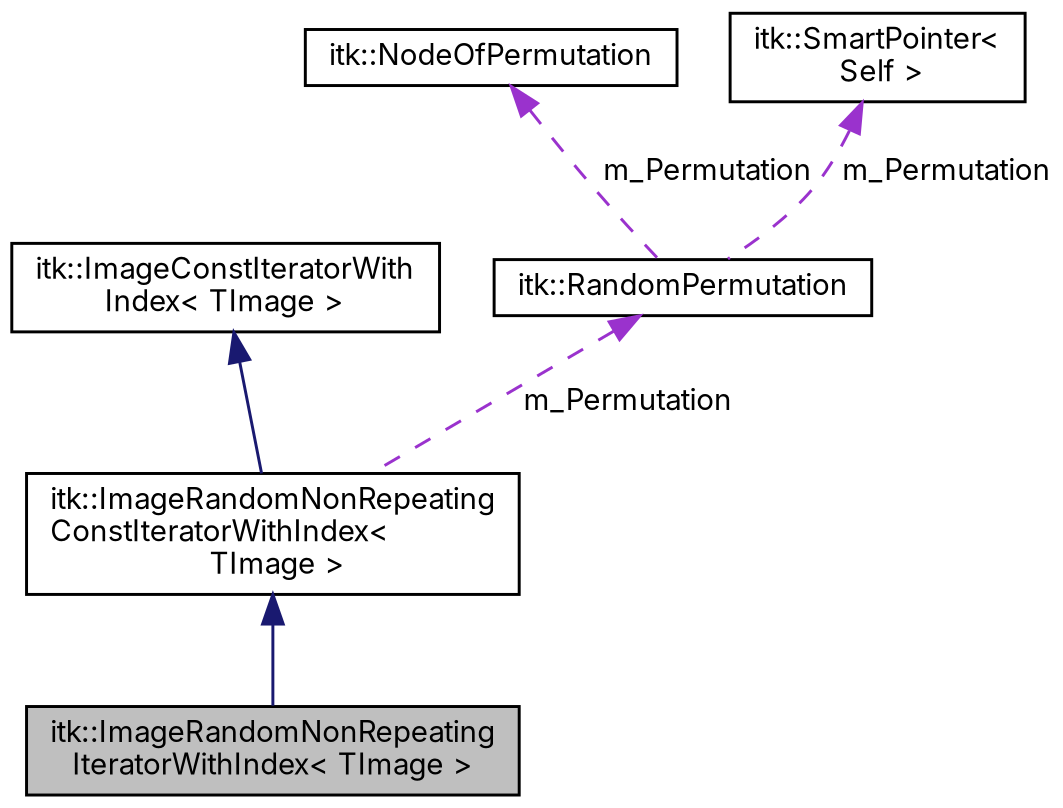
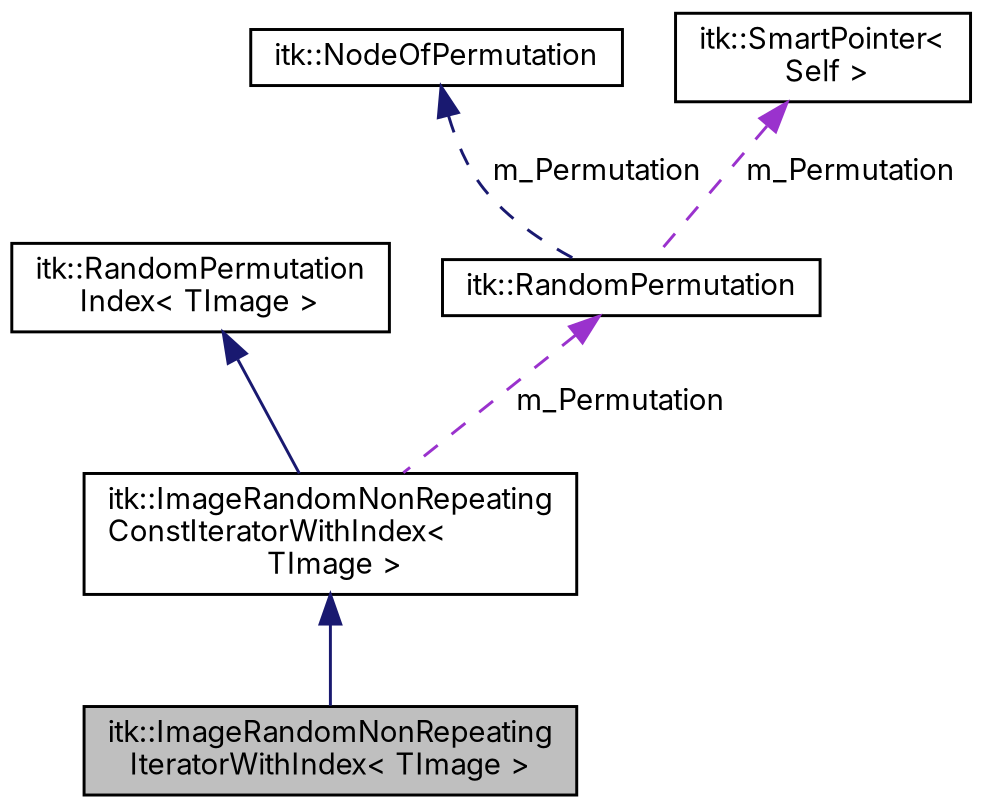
edge "itk::RandomPermutation" -> "itk::NodeOfPermutation": color darkorchid3 -> midnightblue
node "itk::ImageConstIteratorWith Index< TImage >": label "itk::ImageConstIteratorWith Index< TImage >" -> "itk::RandomPermutation Index< TImage >"
